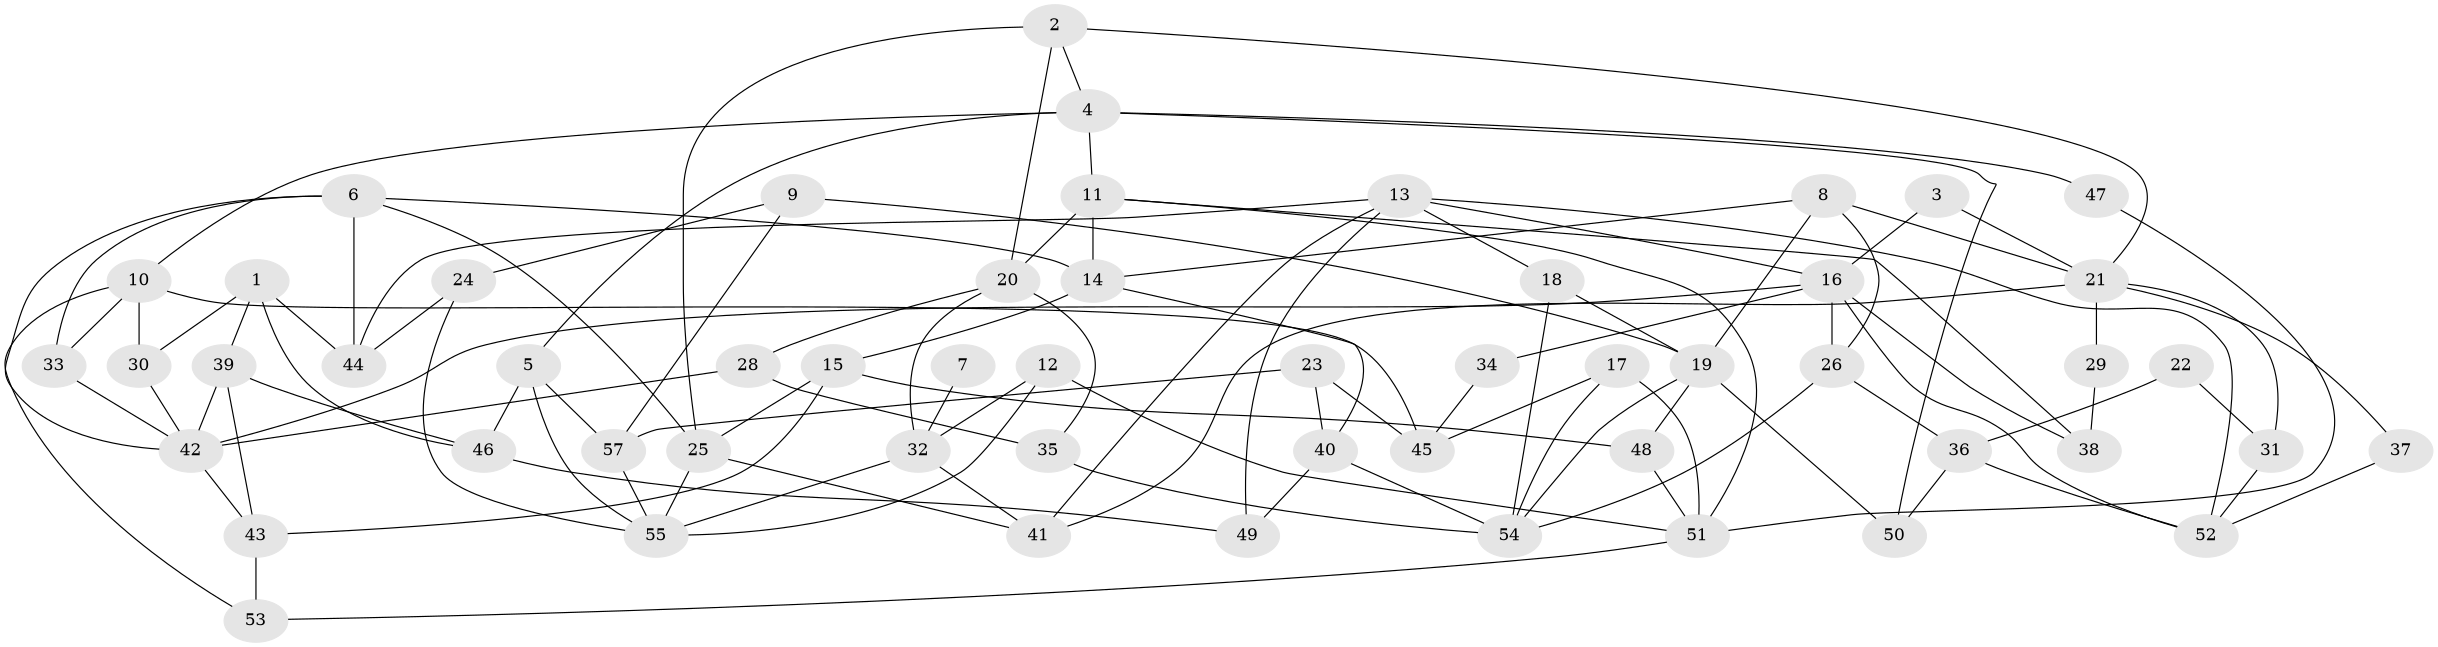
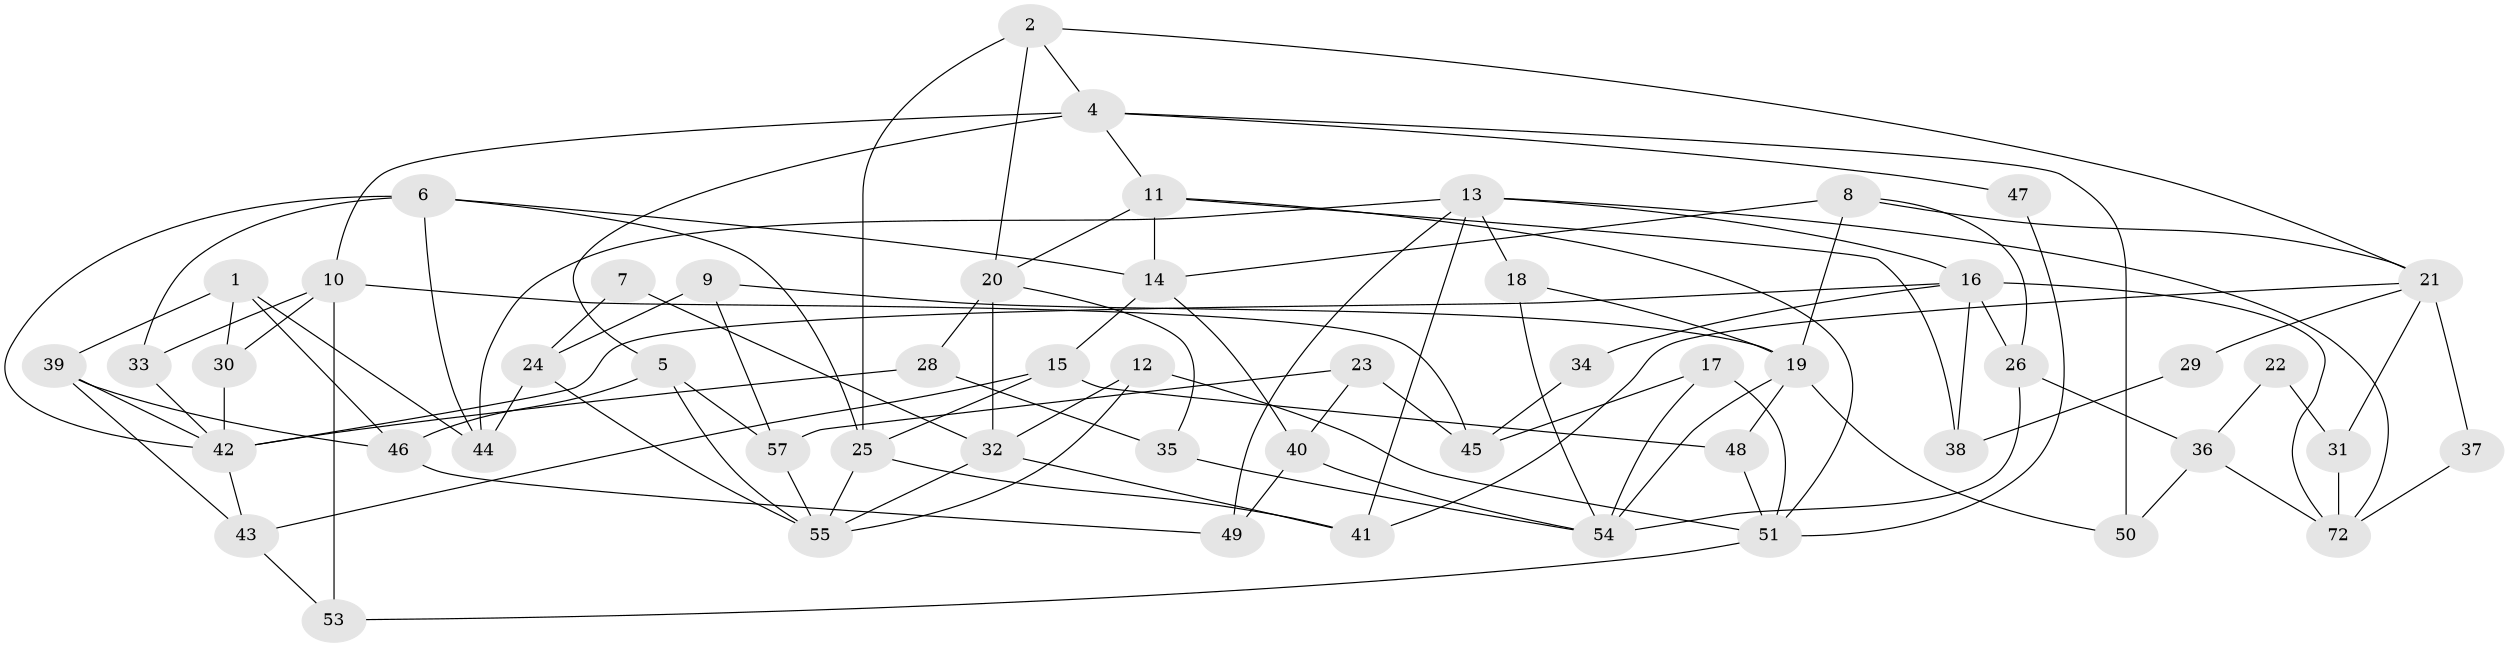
node "3": removed
edge "7" -- "24": added
node "52": label "52" -> "72"
